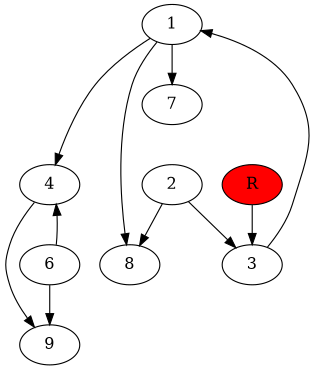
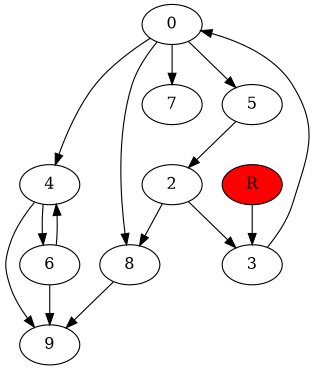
node "1": label "1" -> "0"
node "5": added
edge "4" -> "6": added
edge "8" -> "9": added
